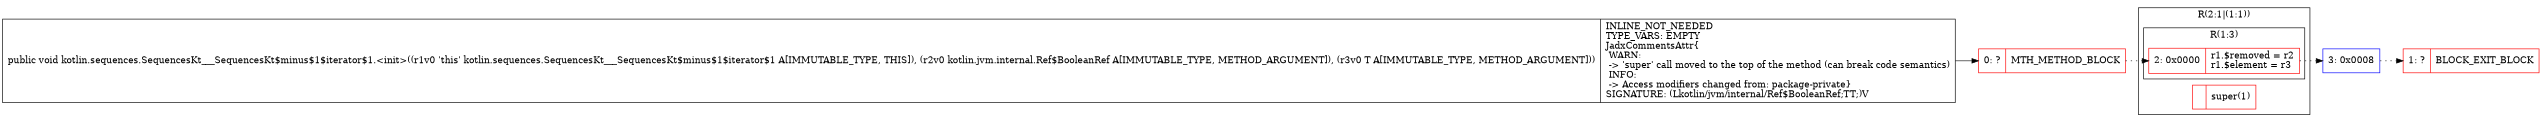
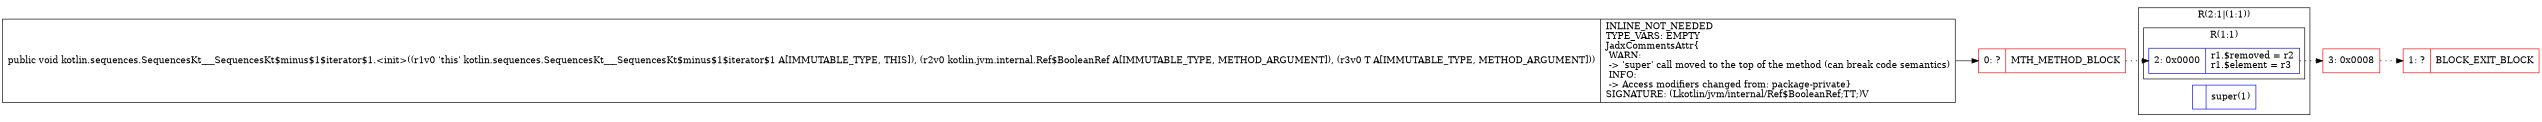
cluster "R(1:3)": label "R(1:3)" -> "R(1:1)"
node "2: 0x0000": color red -> blue
node "3: 0x0008": color blue -> red
node "super(1)": color red -> blue
